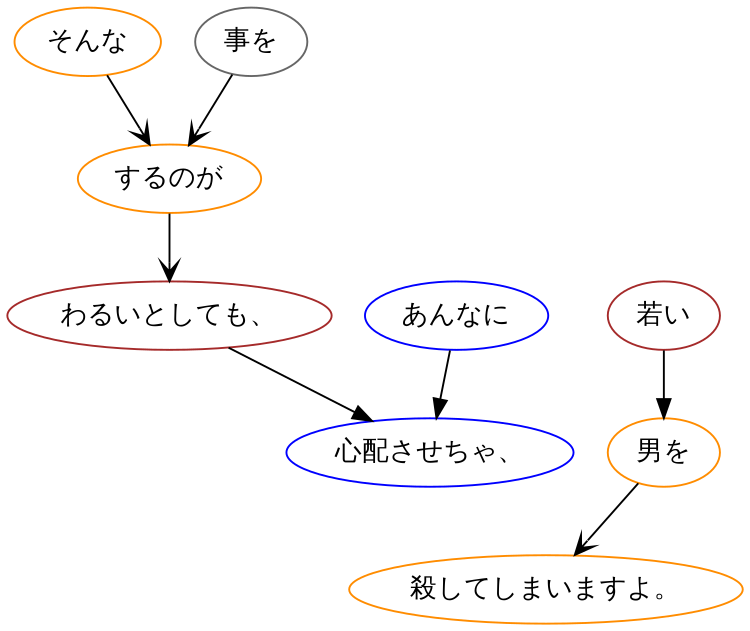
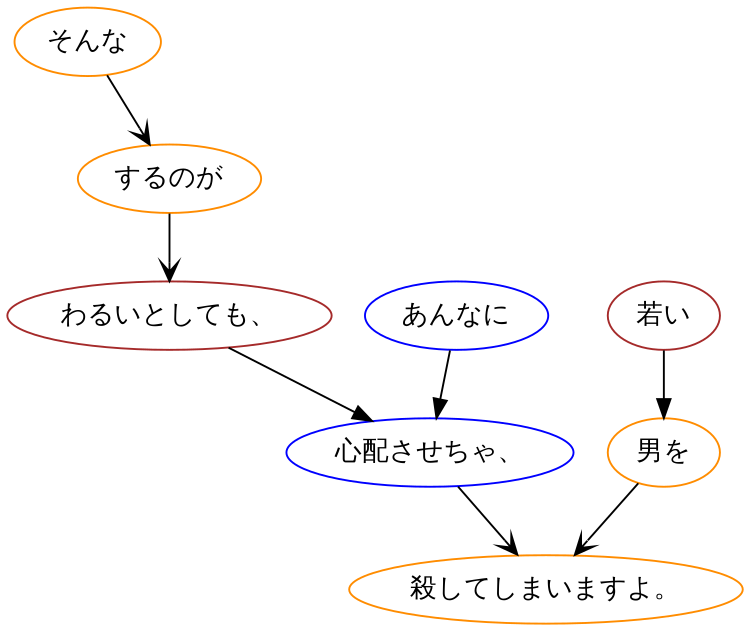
node "事を": removed
edge "心配させちゃ、" -> "殺してしまいますよ。": added
